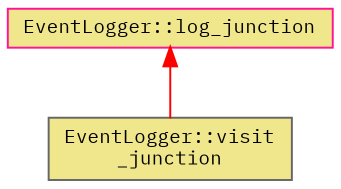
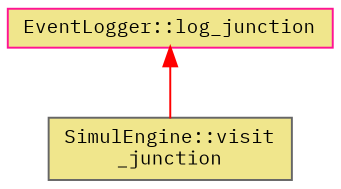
node "EventLogger::visit _junction": label "EventLogger::visit _junction" -> "SimulEngine::visit _junction"
